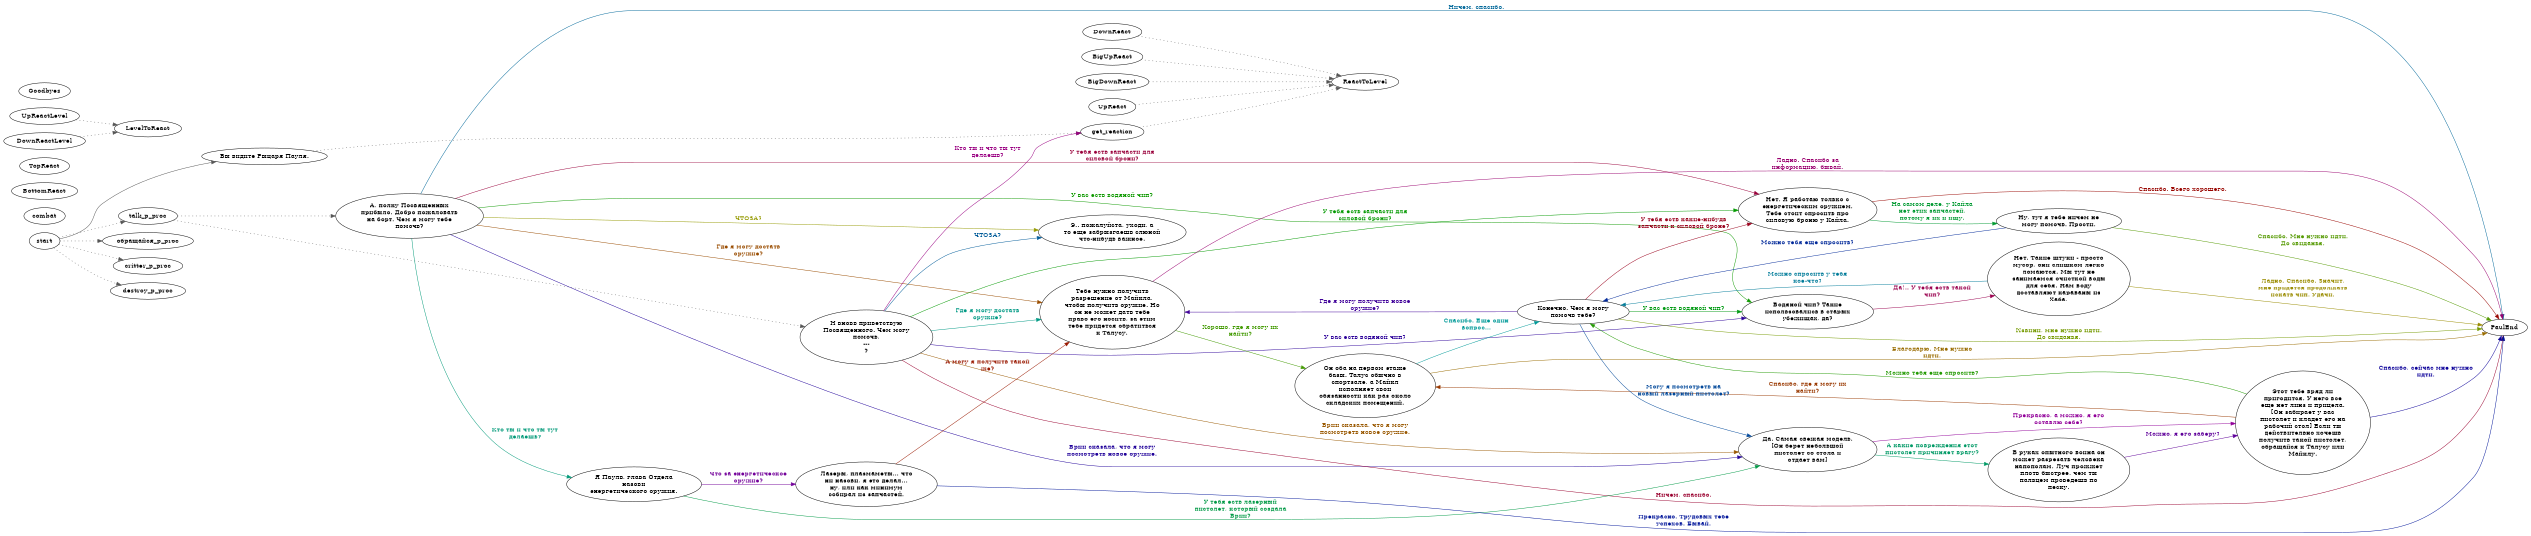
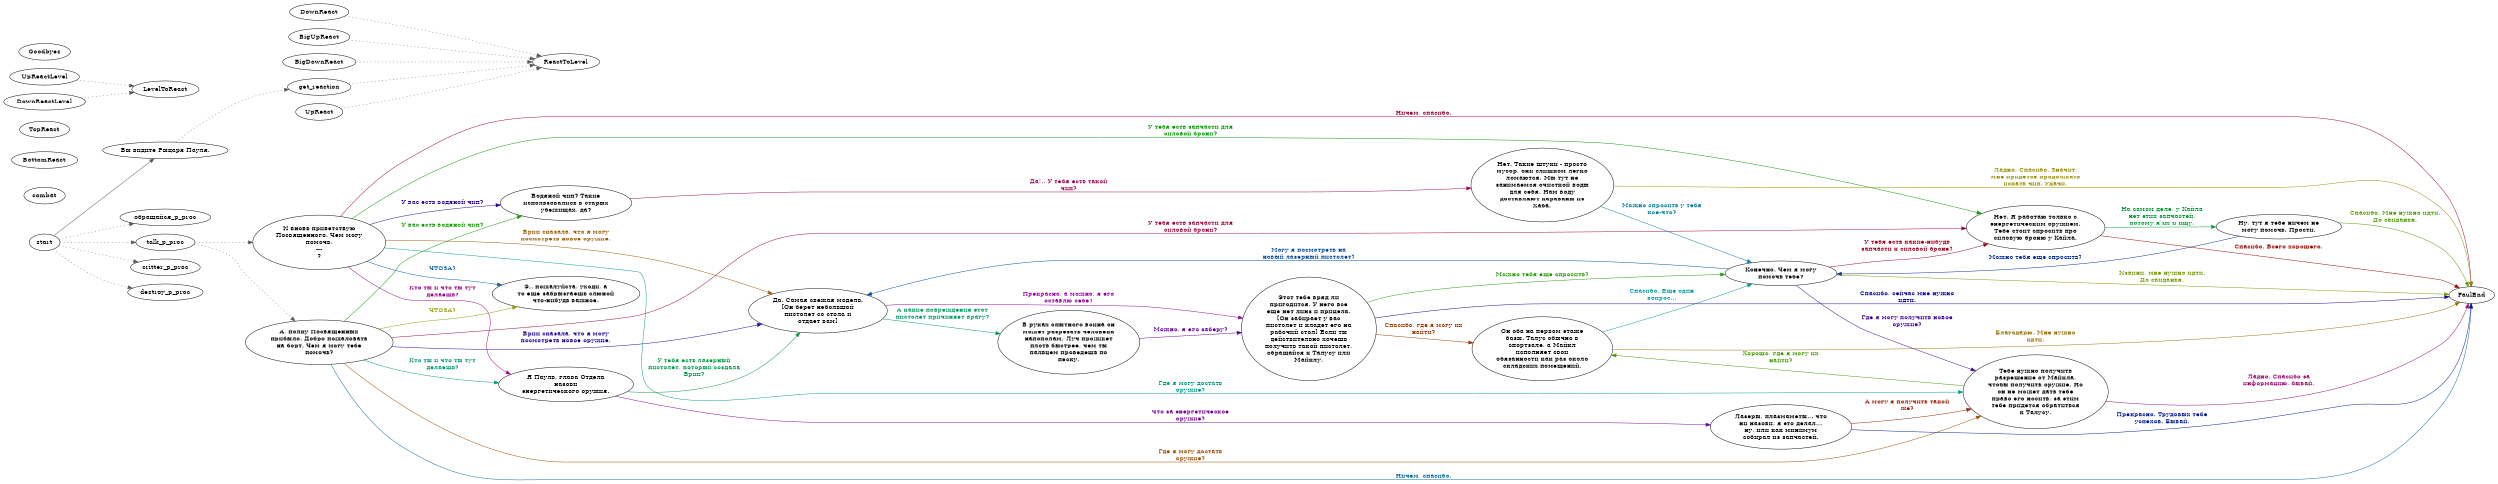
edge "И вновь приветствую Посвященного. Чем могу помочь, --- ?" -> "get_reaction": now "И вновь приветствую Посвященного. Чем могу помочь, --- ?" -> "Я Пауль, глава Отдела назови энергетического оружия."
edge "Конечно. Чем я могу помочь тебе?" -> "Водяной чип? Такие использовались в старых убежищах, да?": removed, label "У вас есть водяной чип?"
